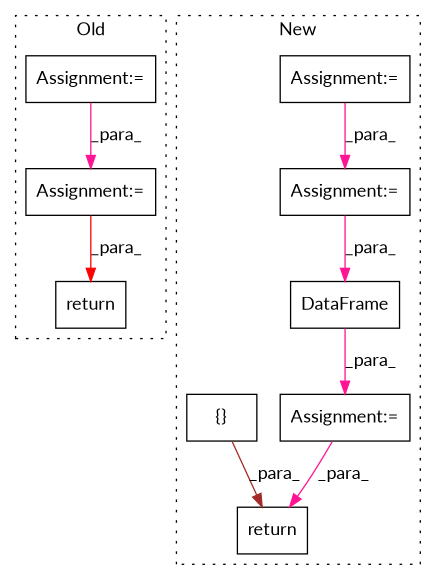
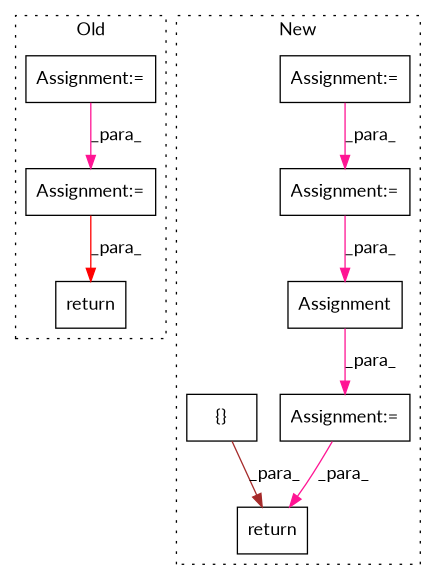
node "DataFrame": label "DataFrame" -> "Assignment"
